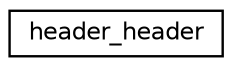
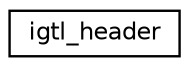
node "header_header": label "header_header" -> "igtl_header"
